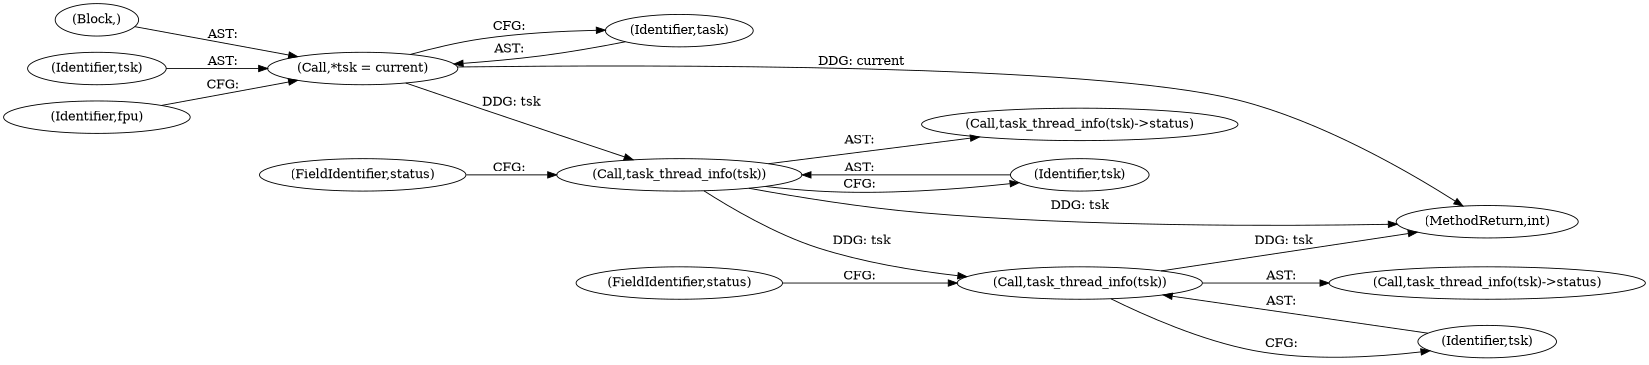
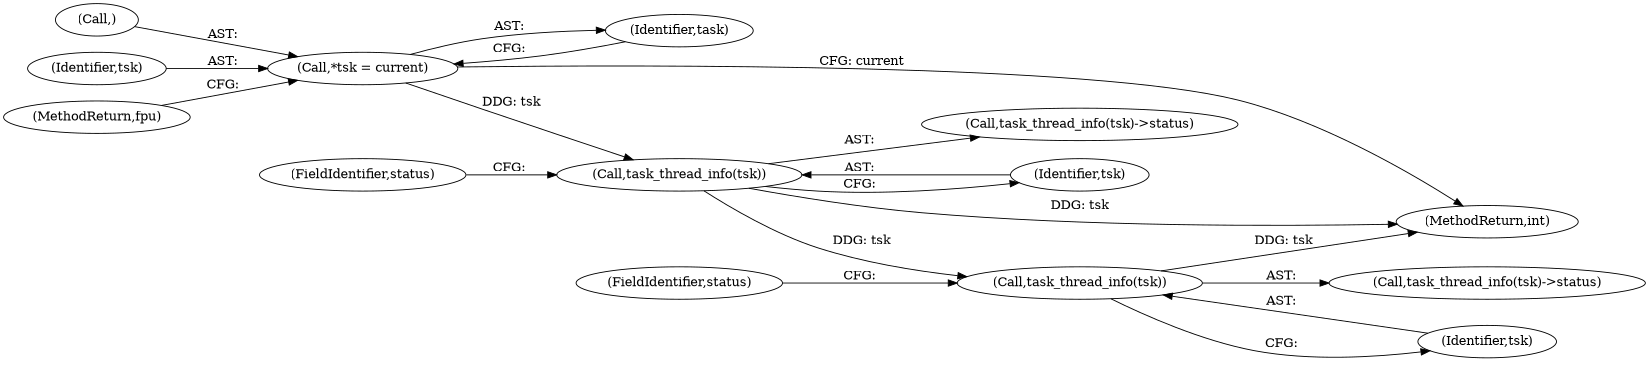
node "(Block,)": label "(Block,)" -> "(Call,)"
edge "(Call,*tsk = current)" -> "(Identifier,task)": label "CFG: " -> "AST: "
edge "(Identifier,task)" -> "(Call,*tsk = current)": label "AST: " -> "CFG: "
edge "(Call,*tsk = current)" -> "(MethodReturn,int)": label "DDG: current" -> "CFG: current"
node "(Identifier,fpu)": label "(Identifier,fpu)" -> "(MethodReturn,fpu)"
